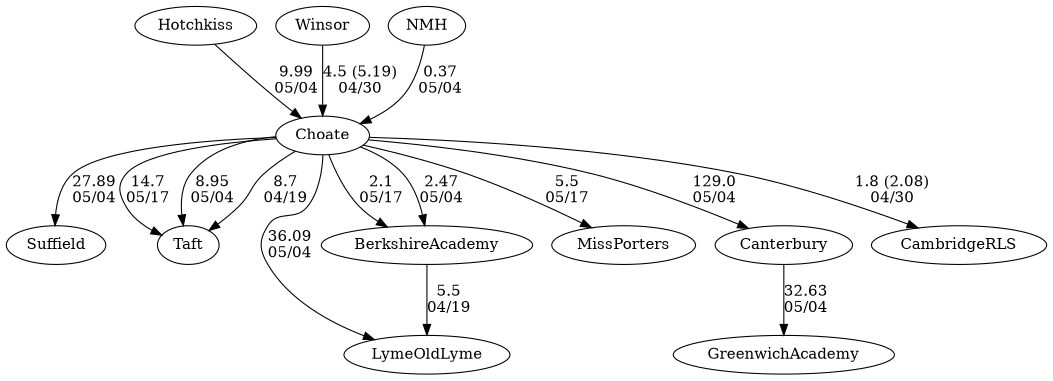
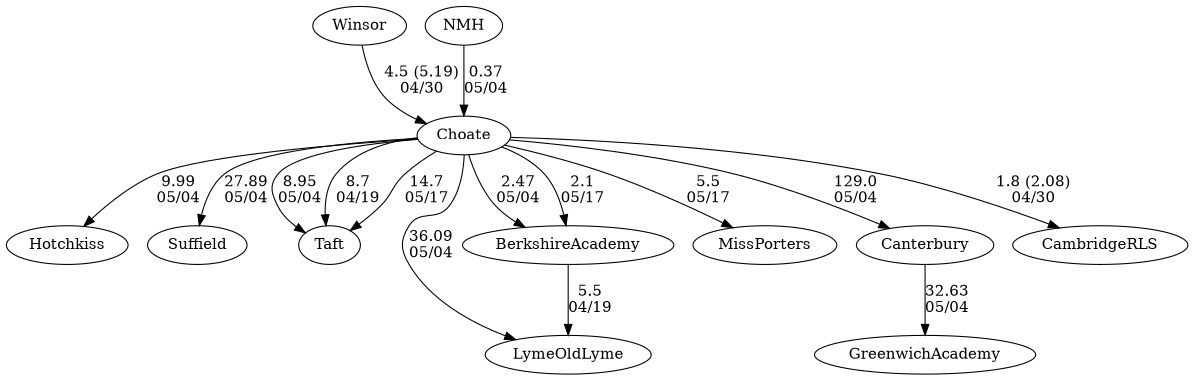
edge "Hotchkiss" -> "Choate": reversed
